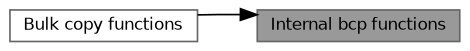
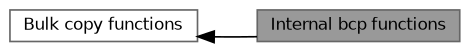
edge "Bulk copy functions" -> "Internal bcp functions": reversed
